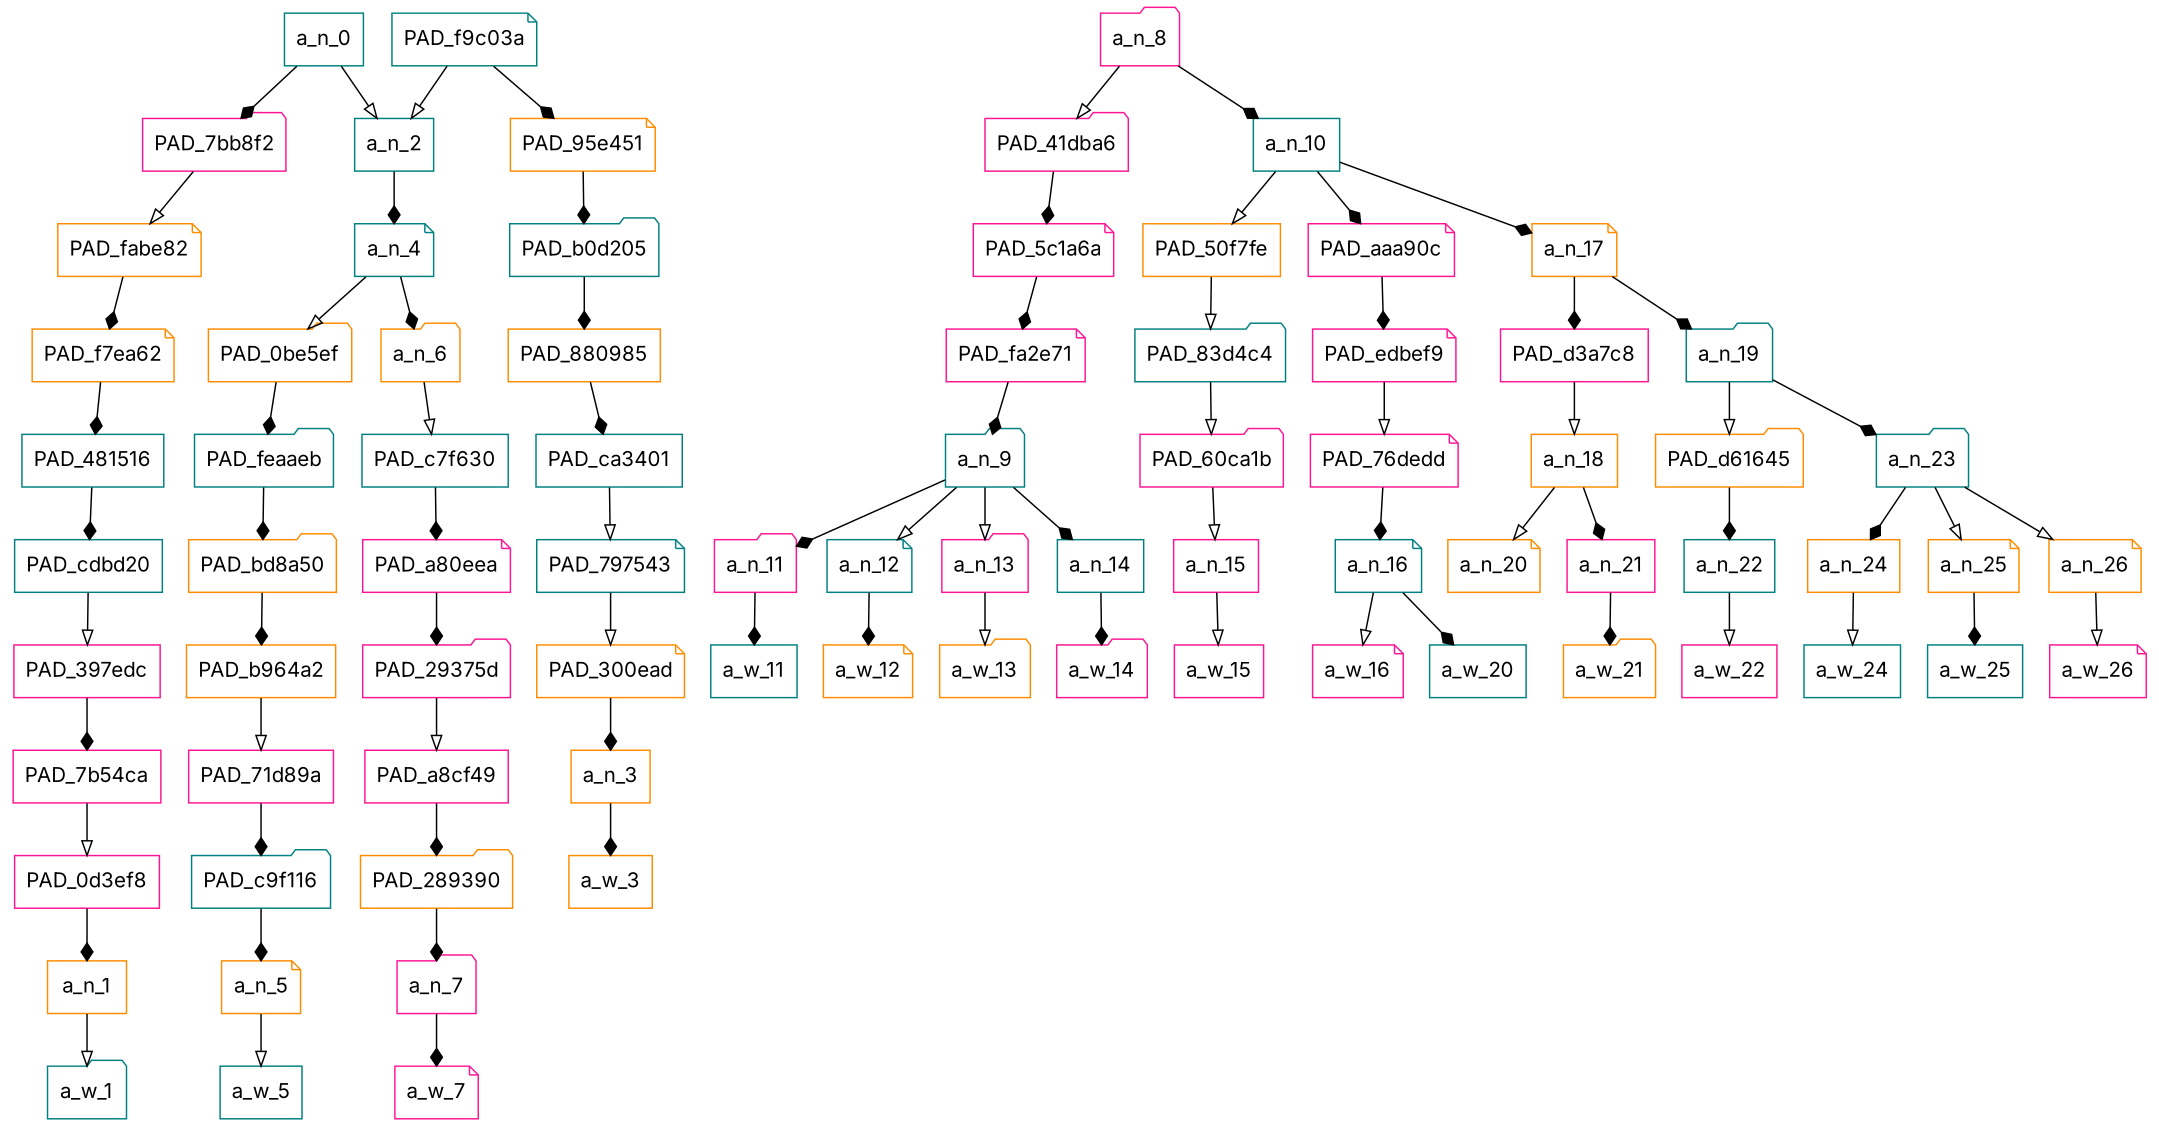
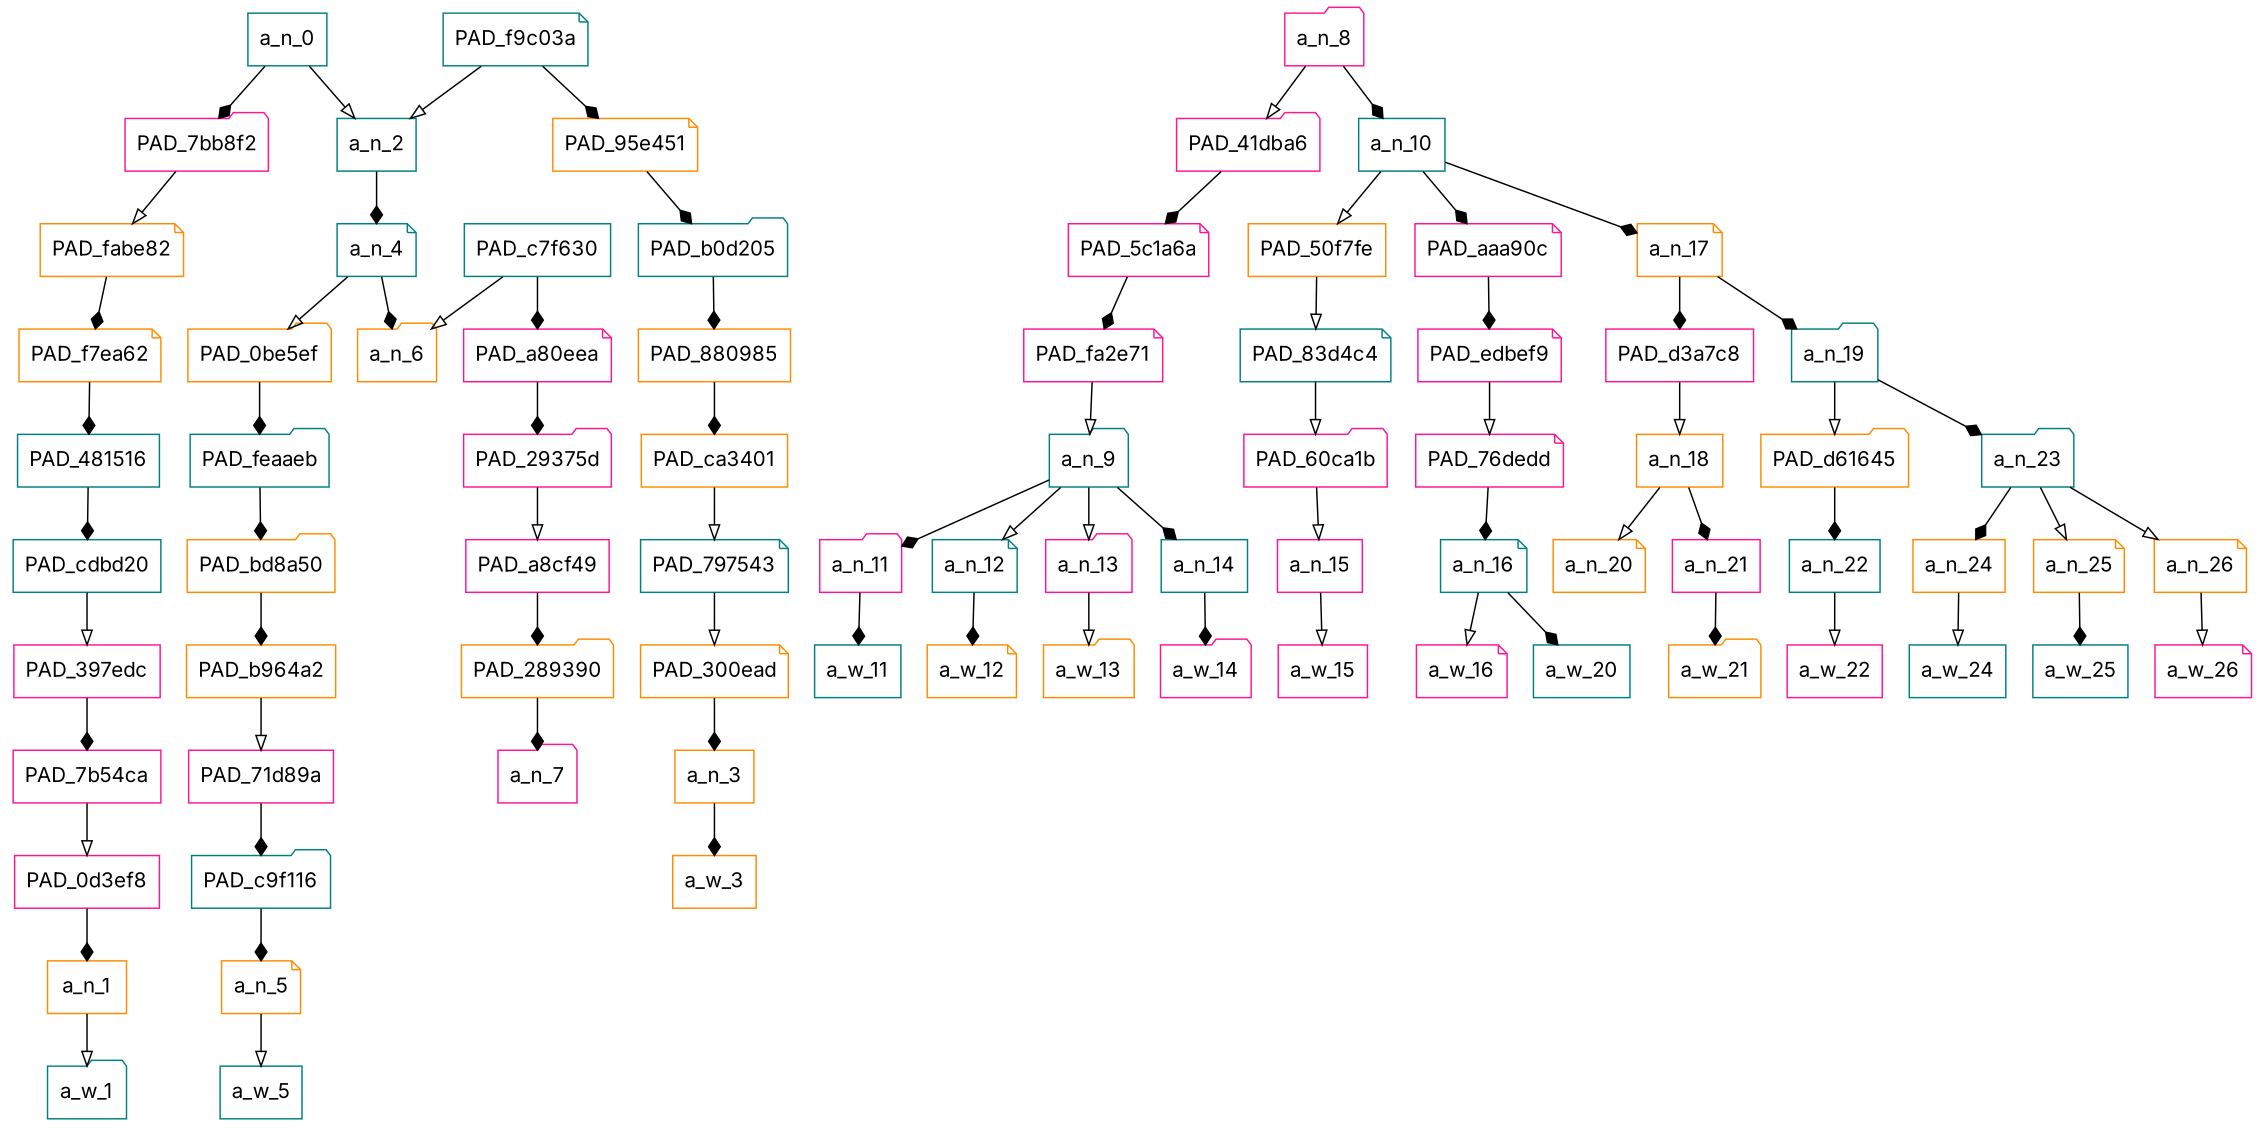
node "PAD_83d4c4": shape folder -> note
edge "PAD_fa2e71" -> "a_n_9": arrowhead diamond -> onormal
edge "a_n_6" -> "PAD_c7f630": reversed
node "PAD_ca3401": color teal -> darkorange
node "a_w_7": removed
